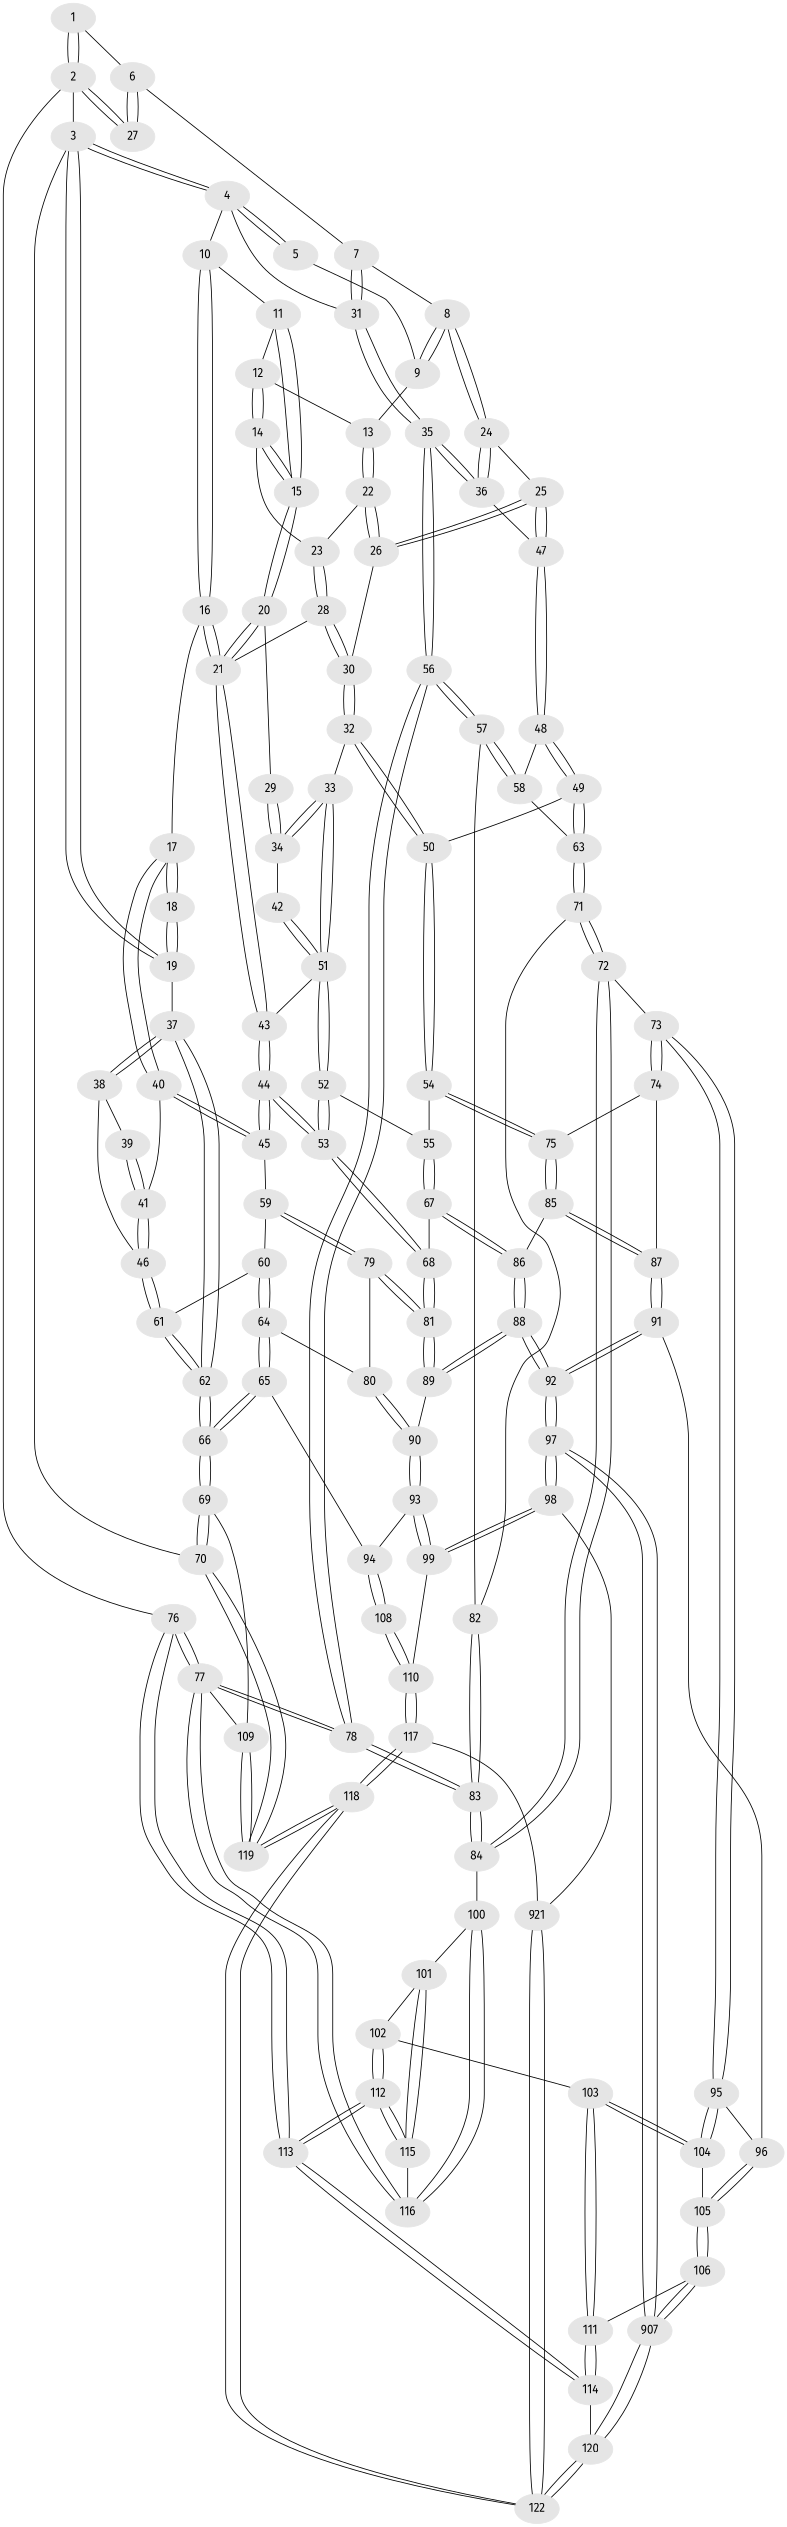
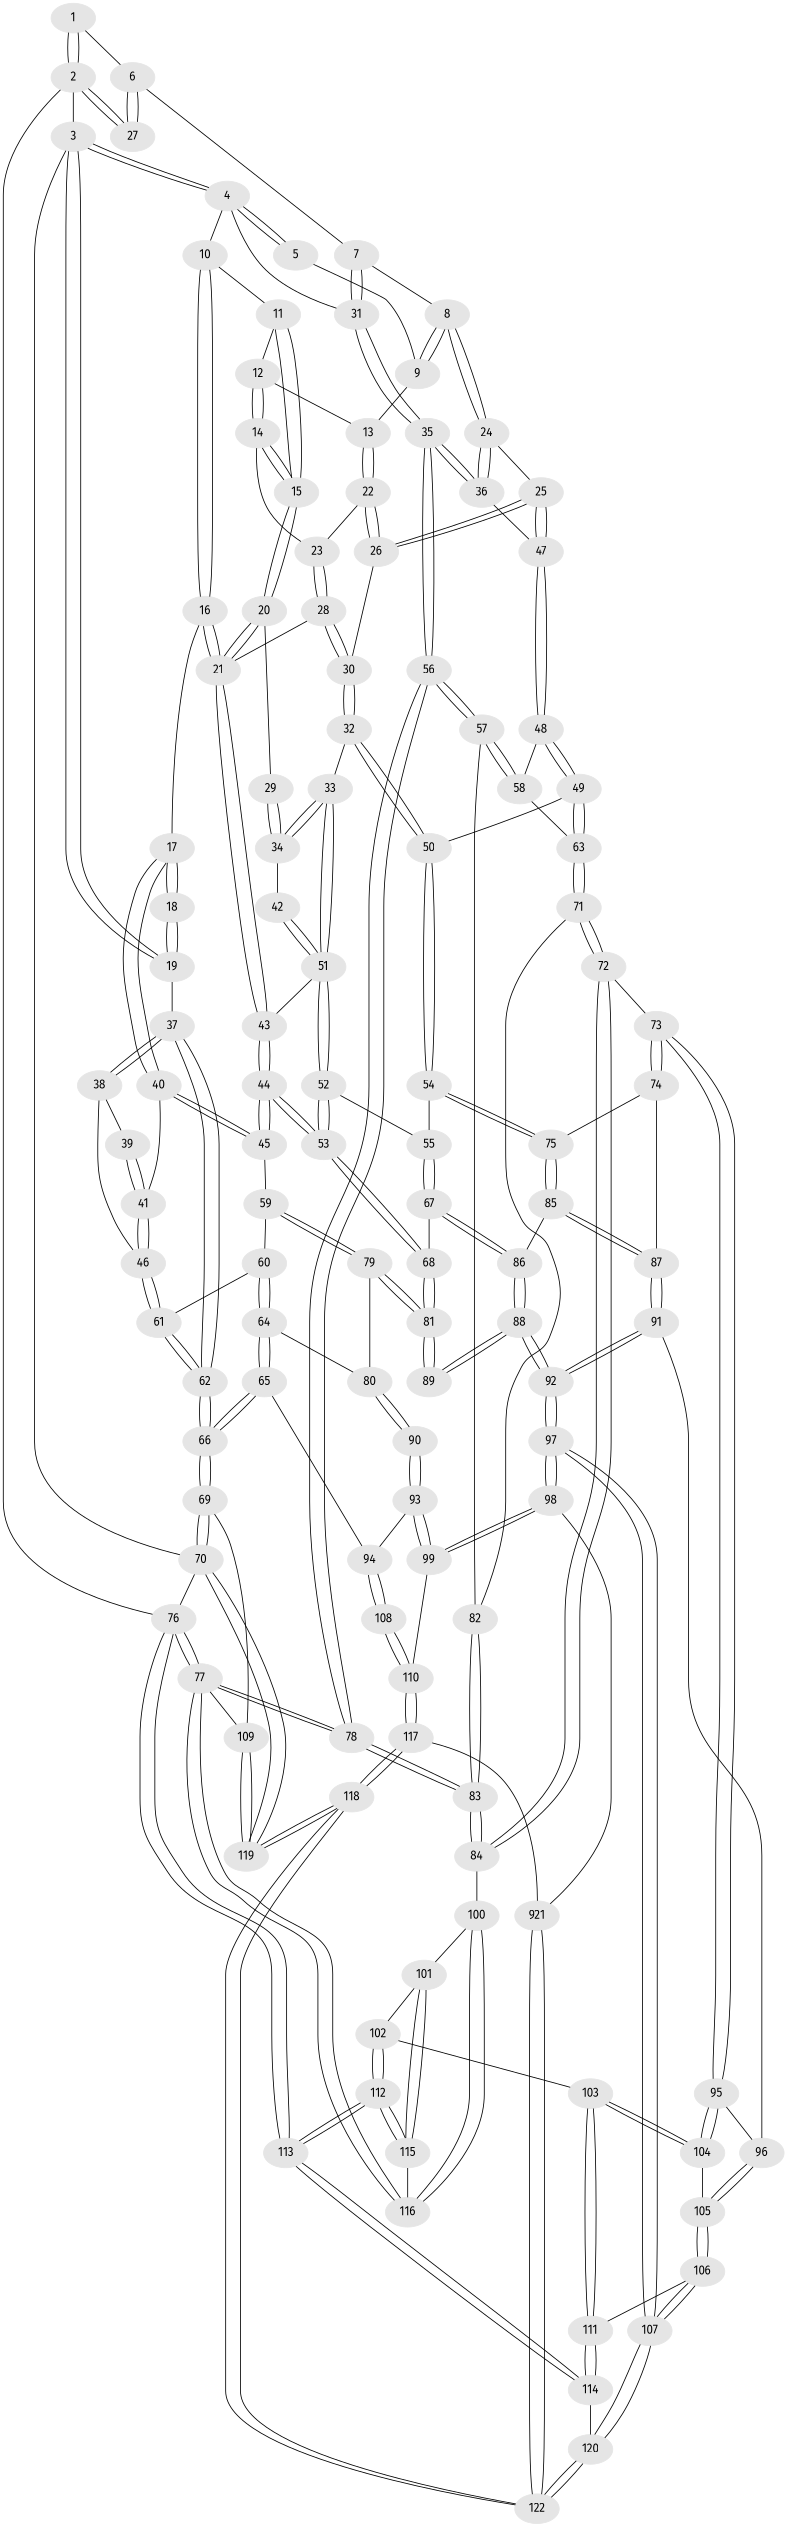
edge "89" -- "90": removed
edge "70" -- "76": added
node "907": label "907" -> "107"
